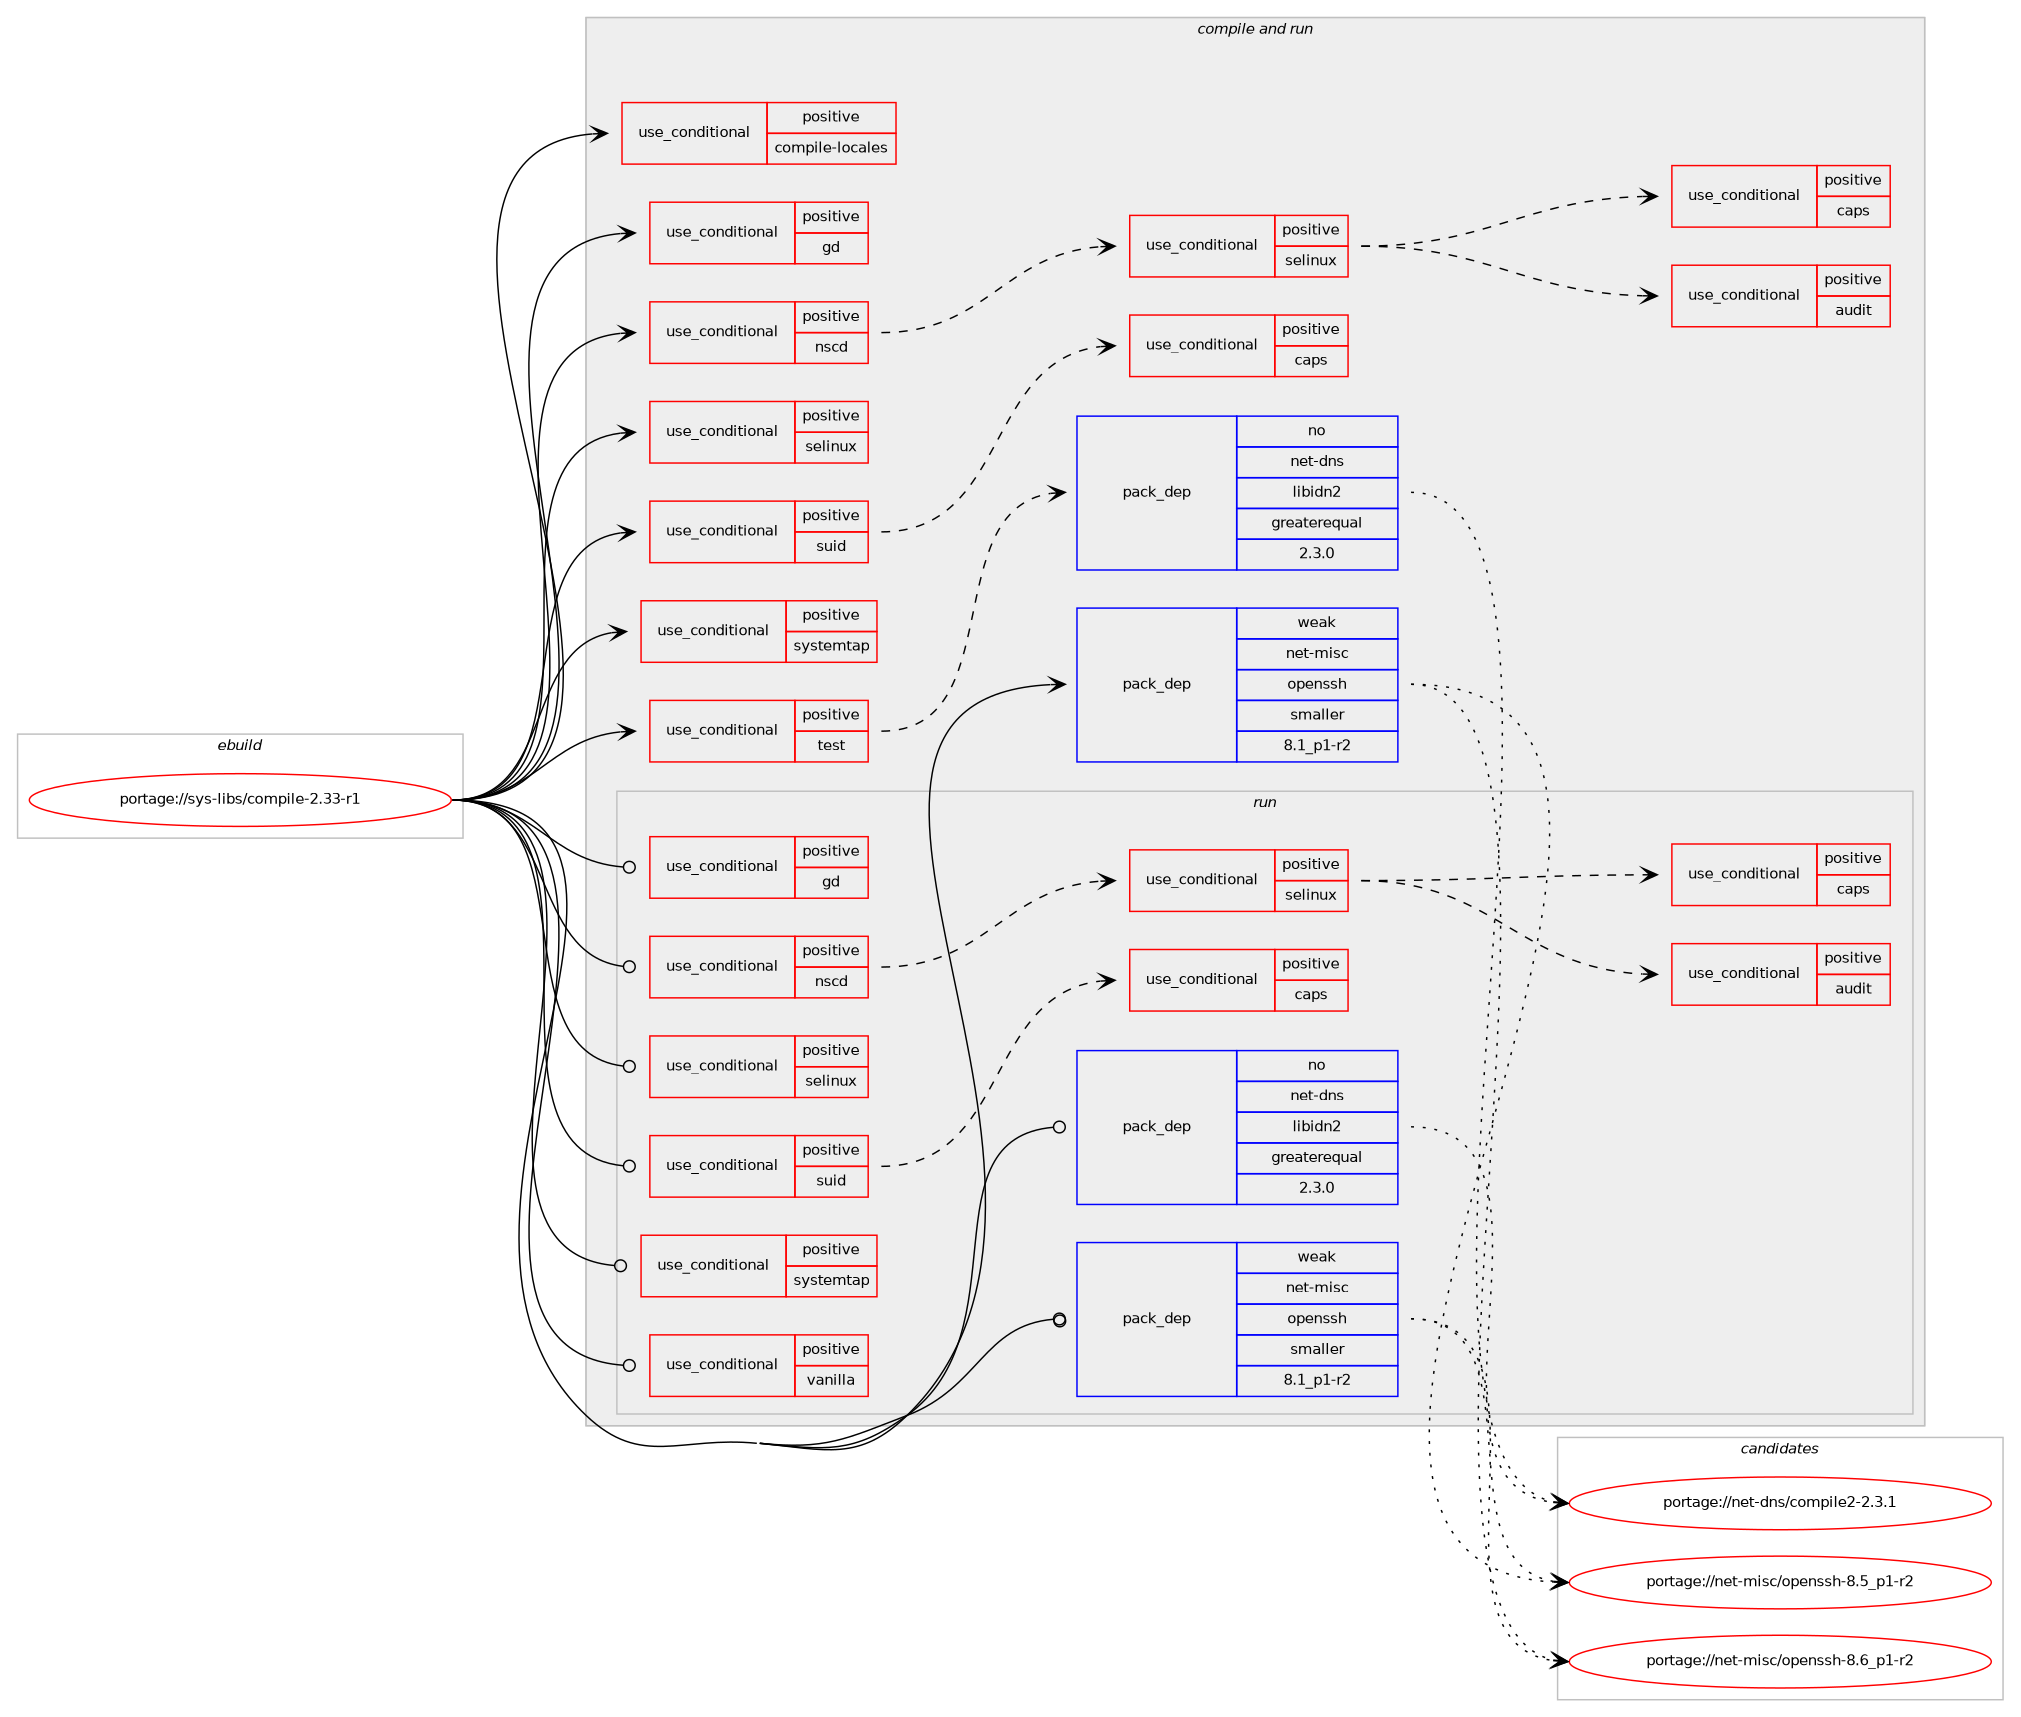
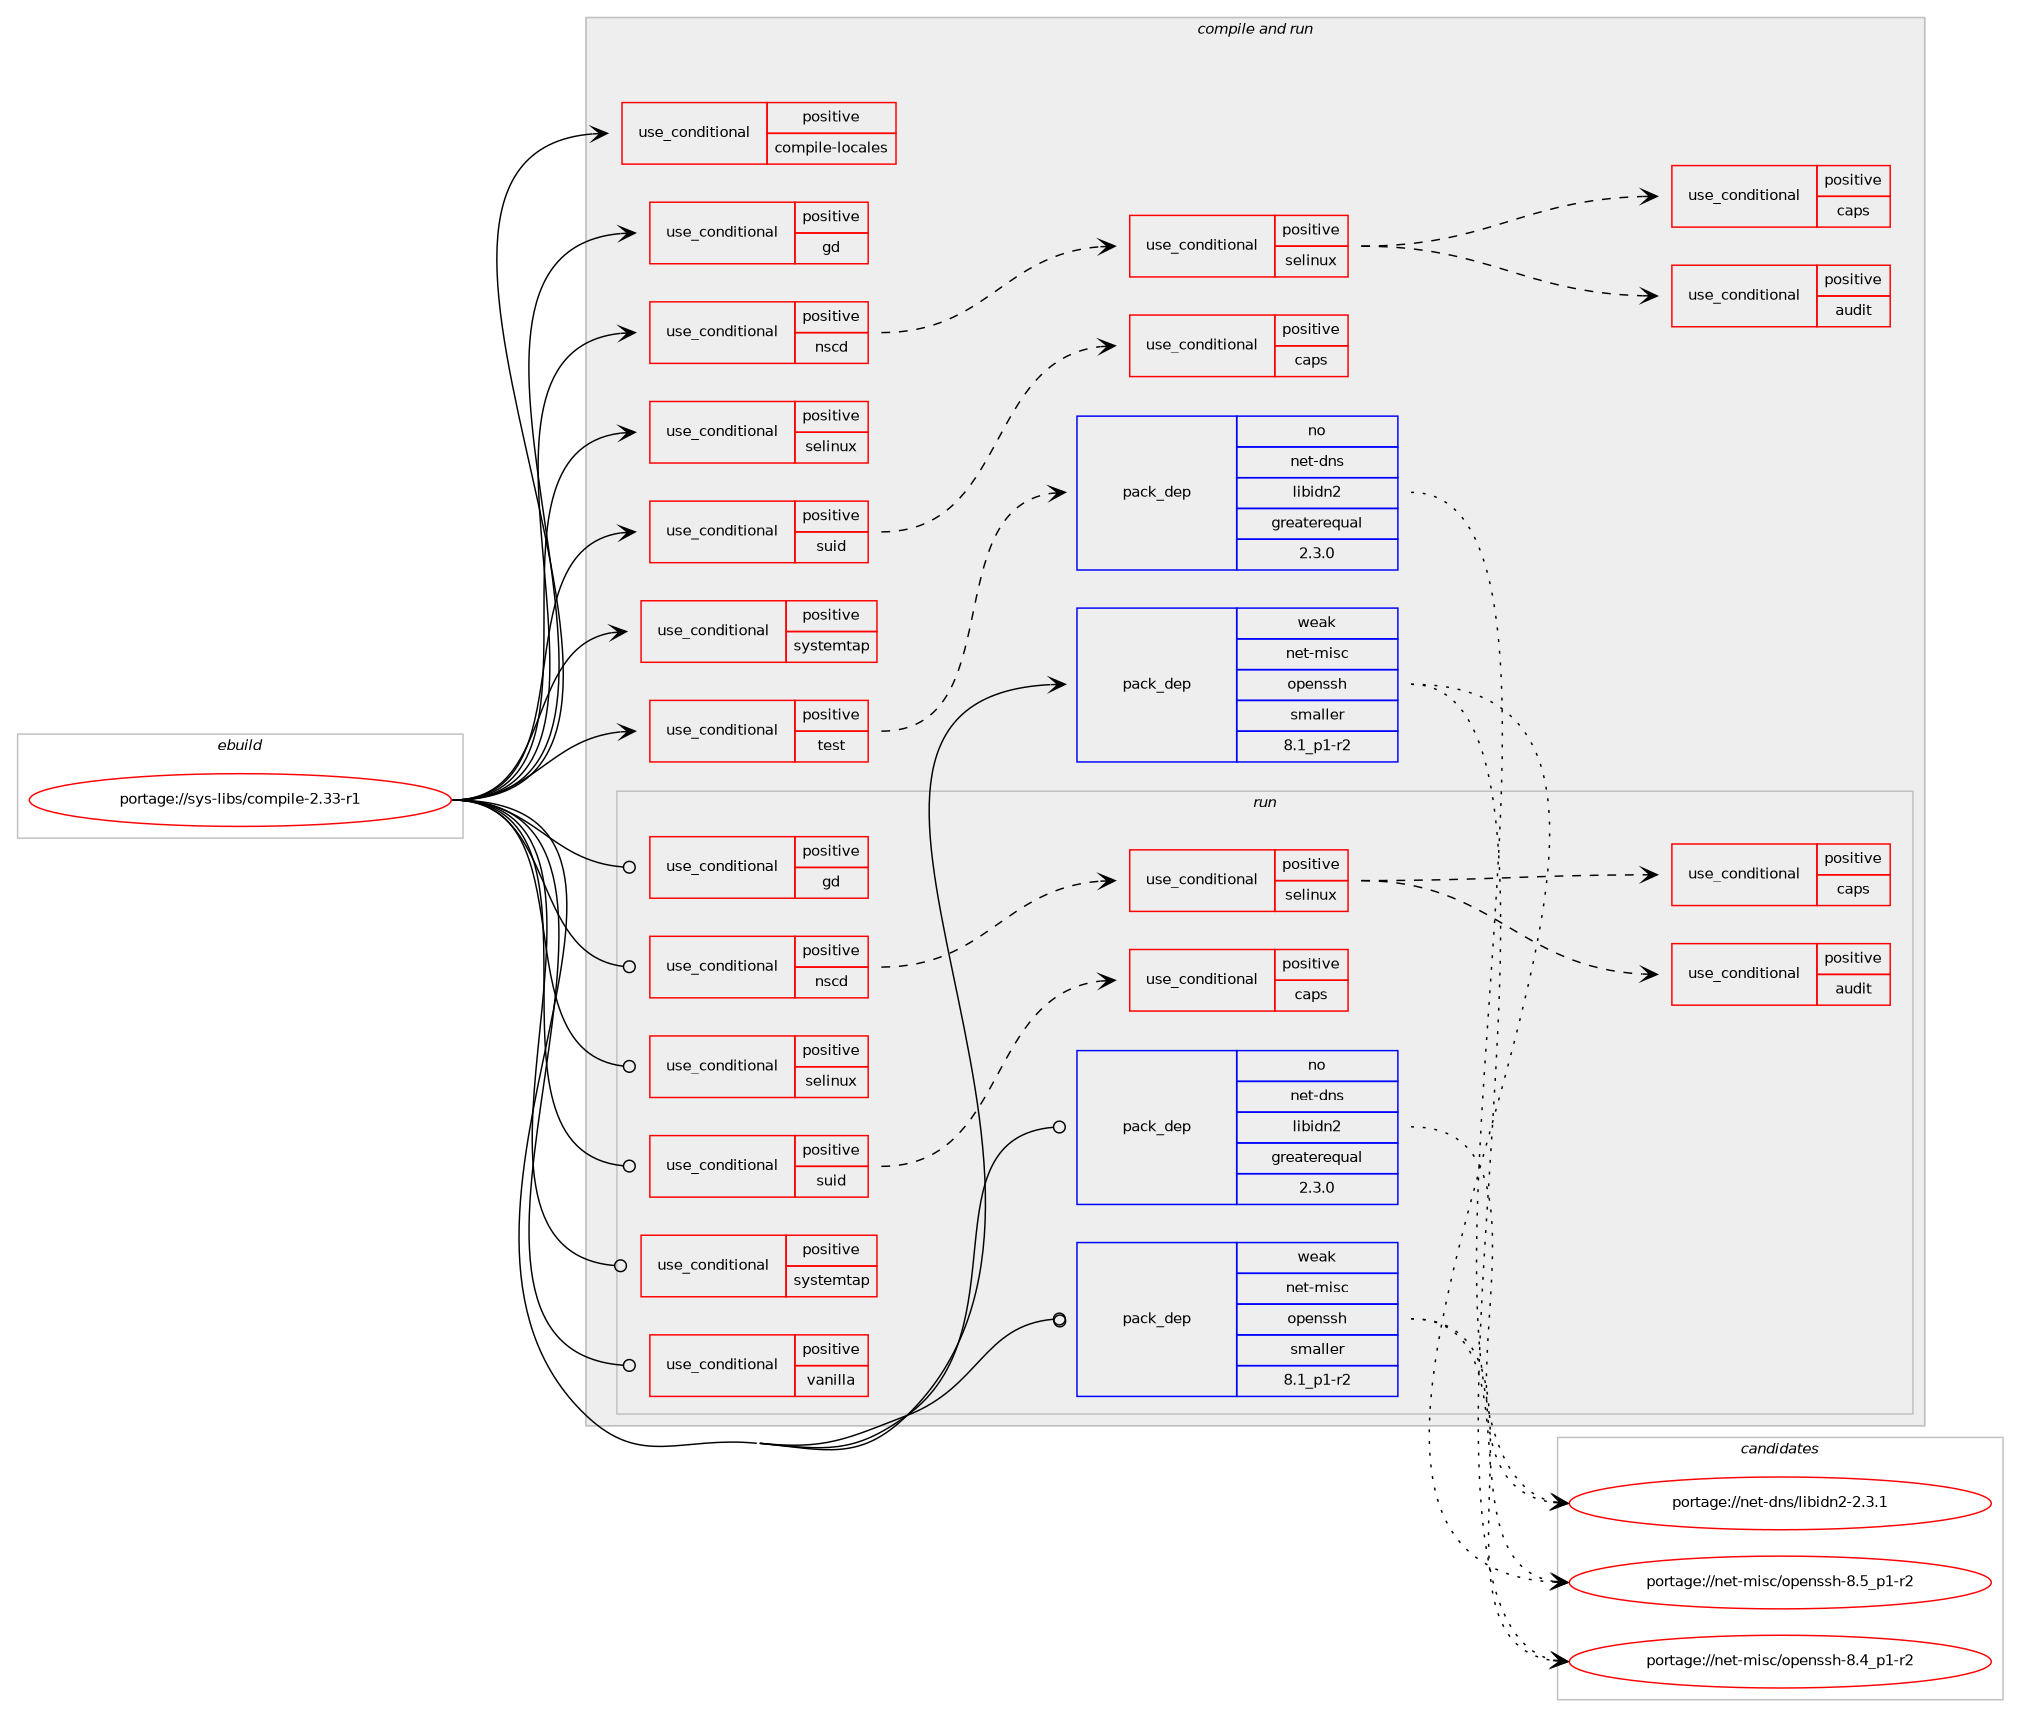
node "portage://net-dns/compile2-2.3.1": label "portage://net-dns/compile2-2.3.1" -> "portage://net-dns/libidn2-2.3.1"
node "portage://net-misc/openssh-8.6_p1-r2": label "portage://net-misc/openssh-8.6_p1-r2" -> "portage://net-misc/openssh-8.4_p1-r2"
